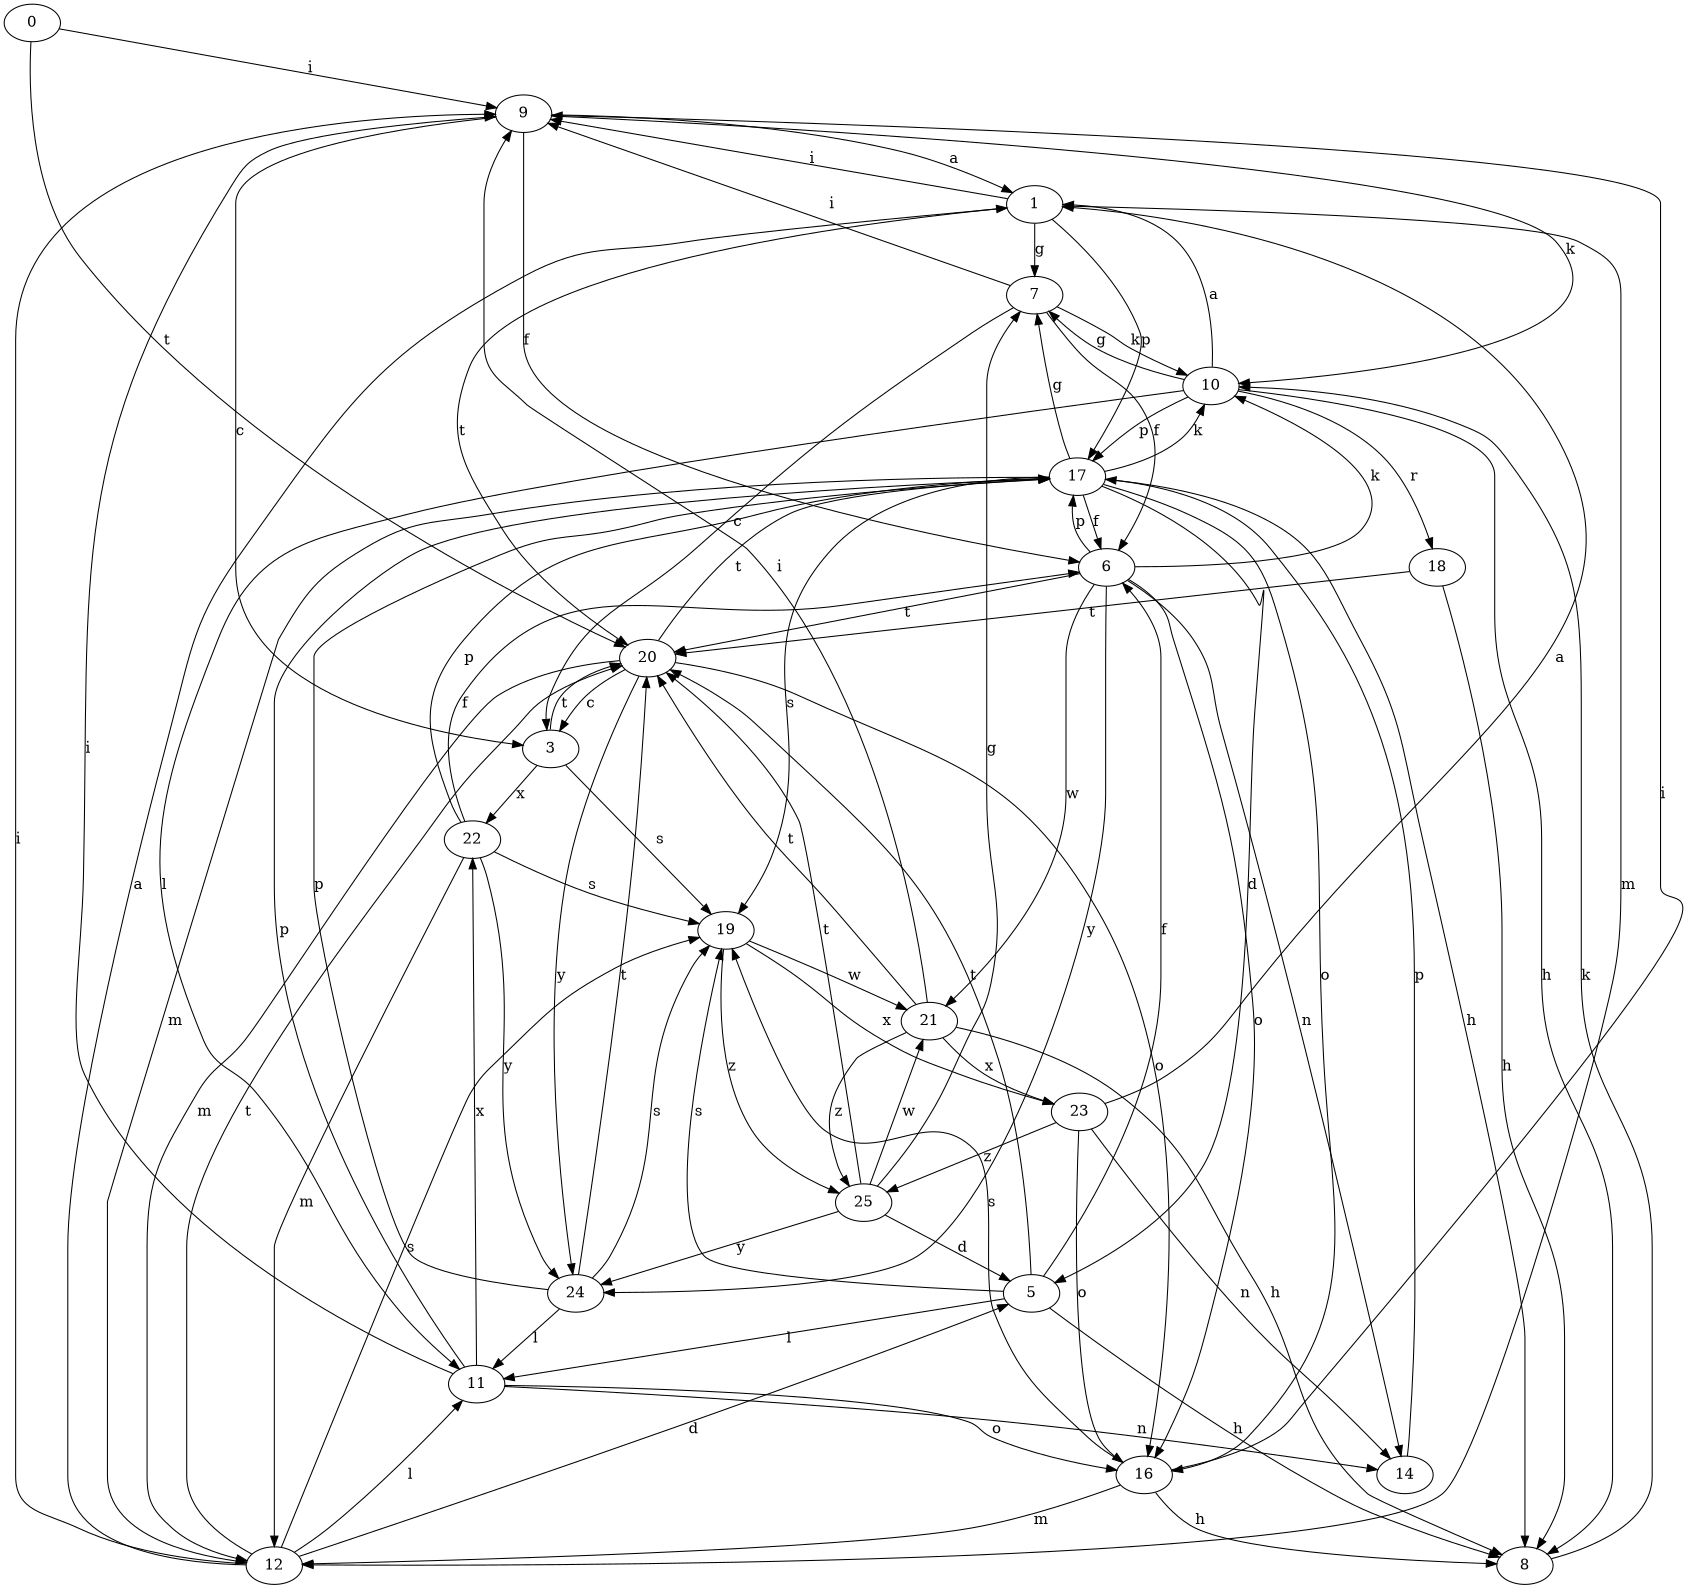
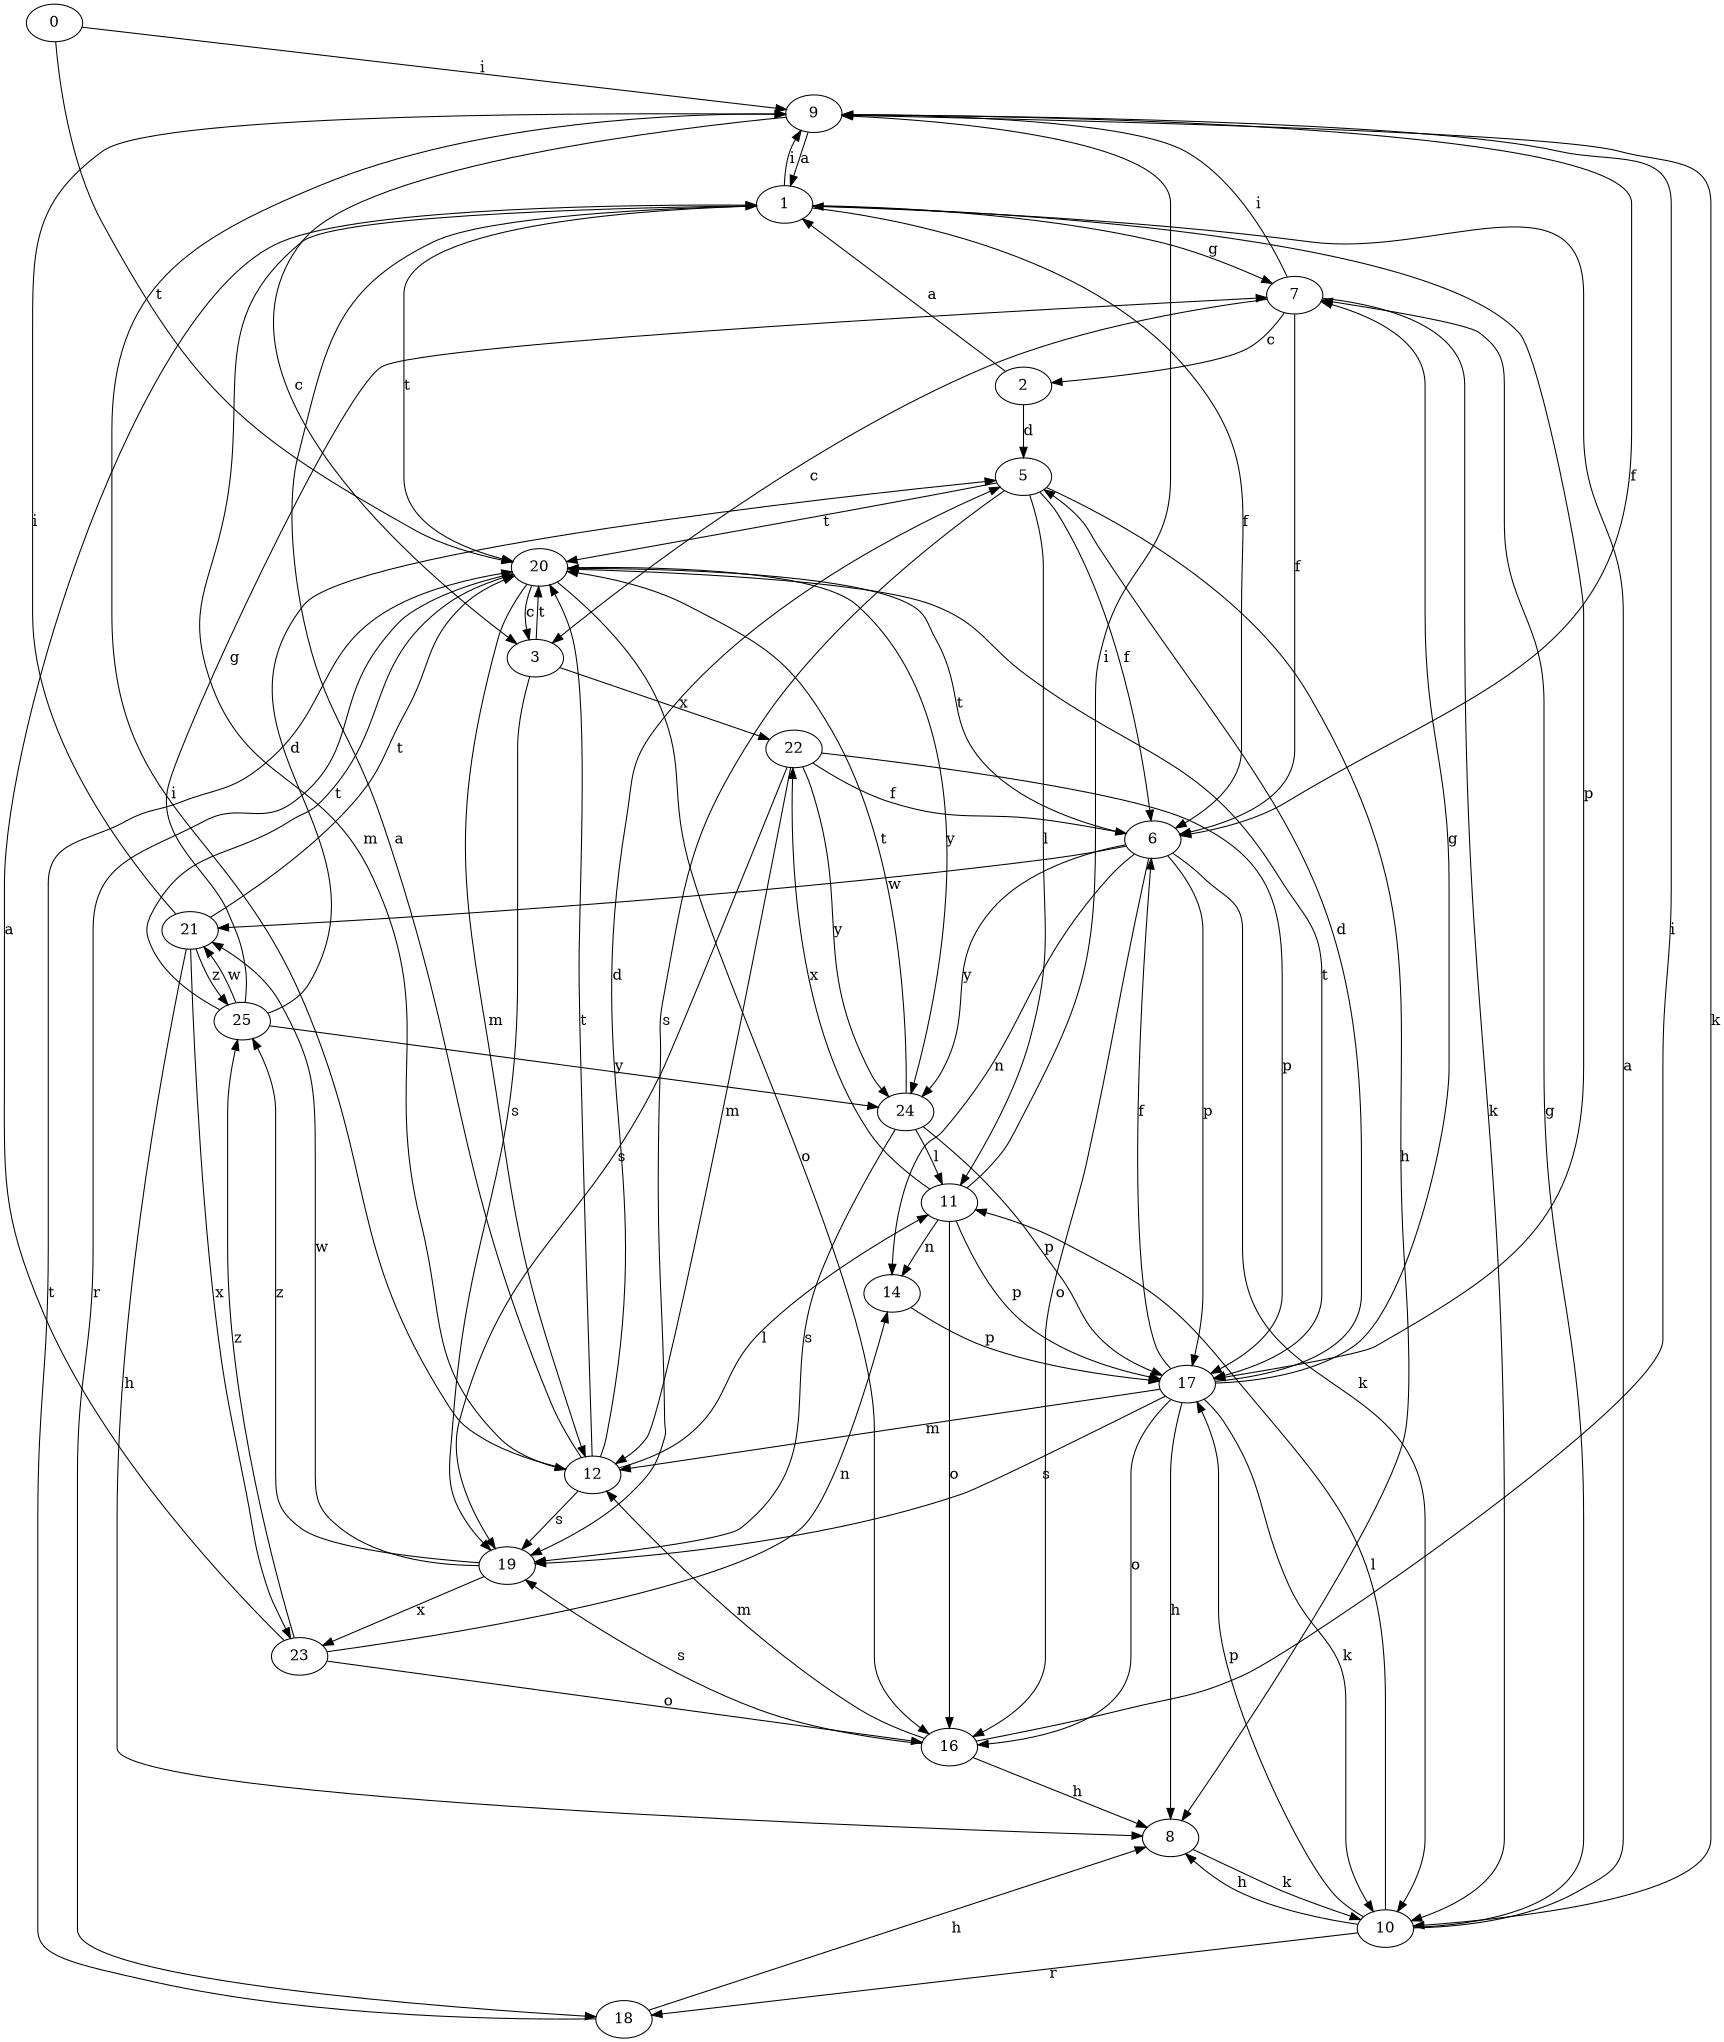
node "2": added
edge "1" -> "6": added, label "f"
edge "20" -> "18": added, label "r"
